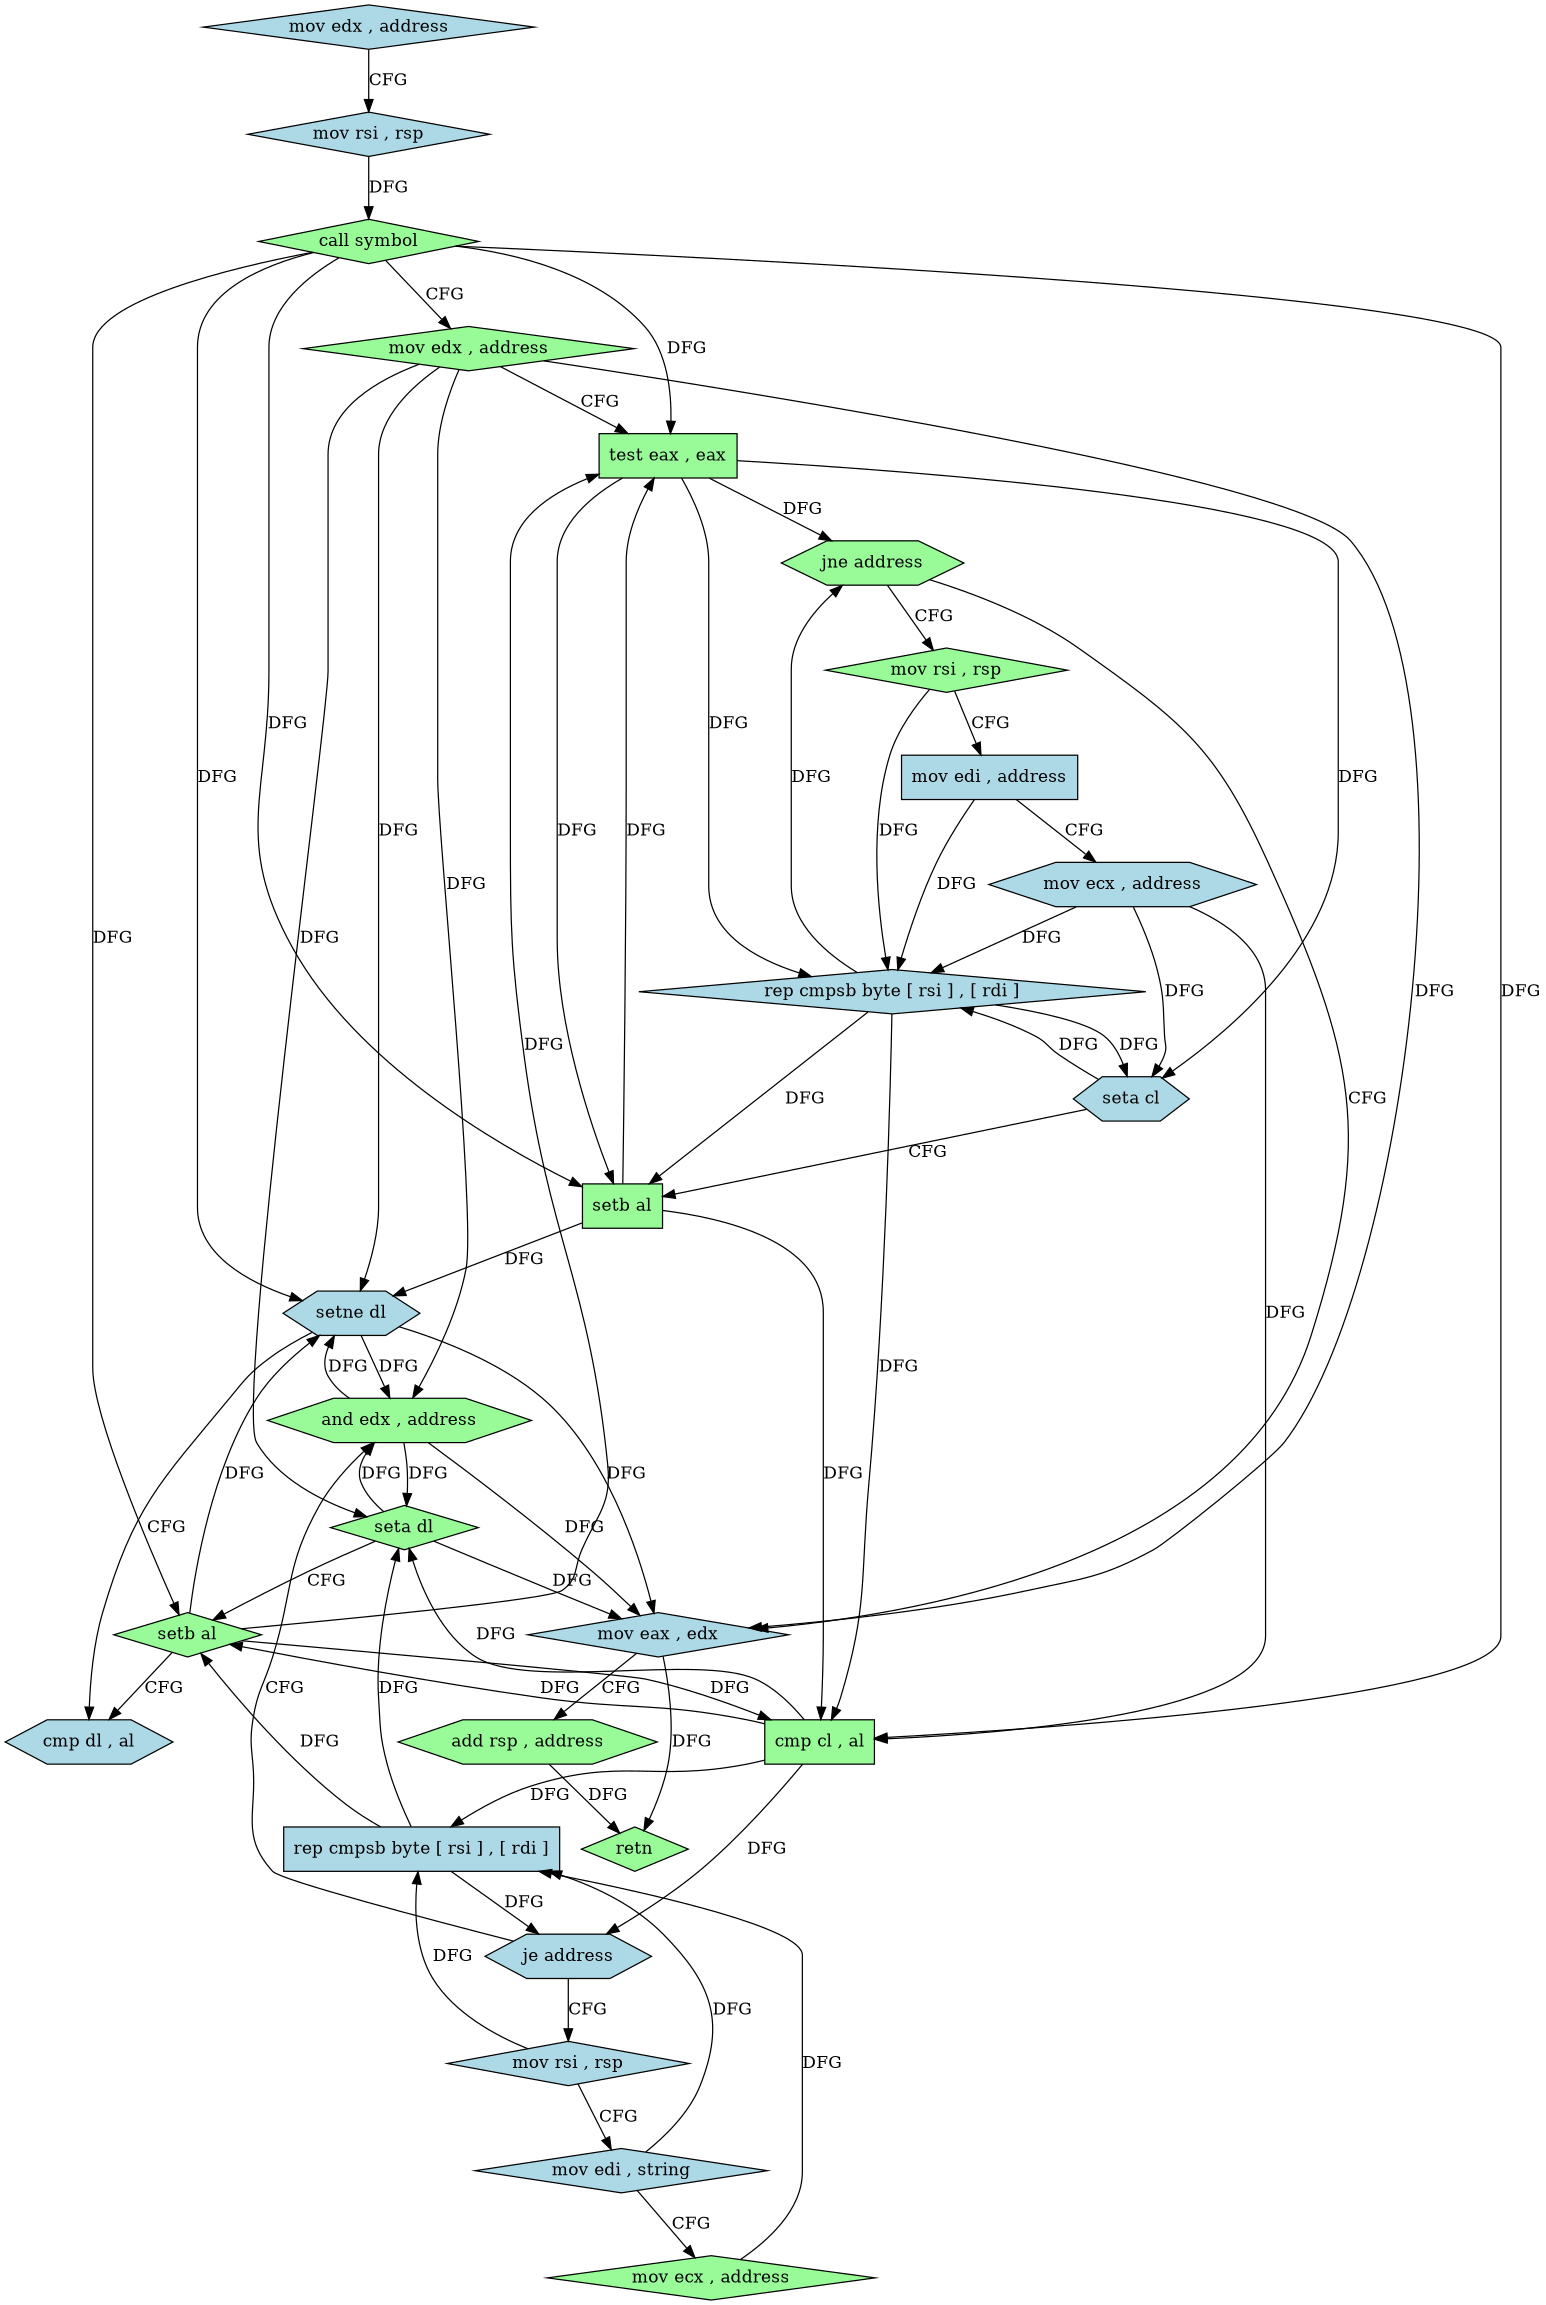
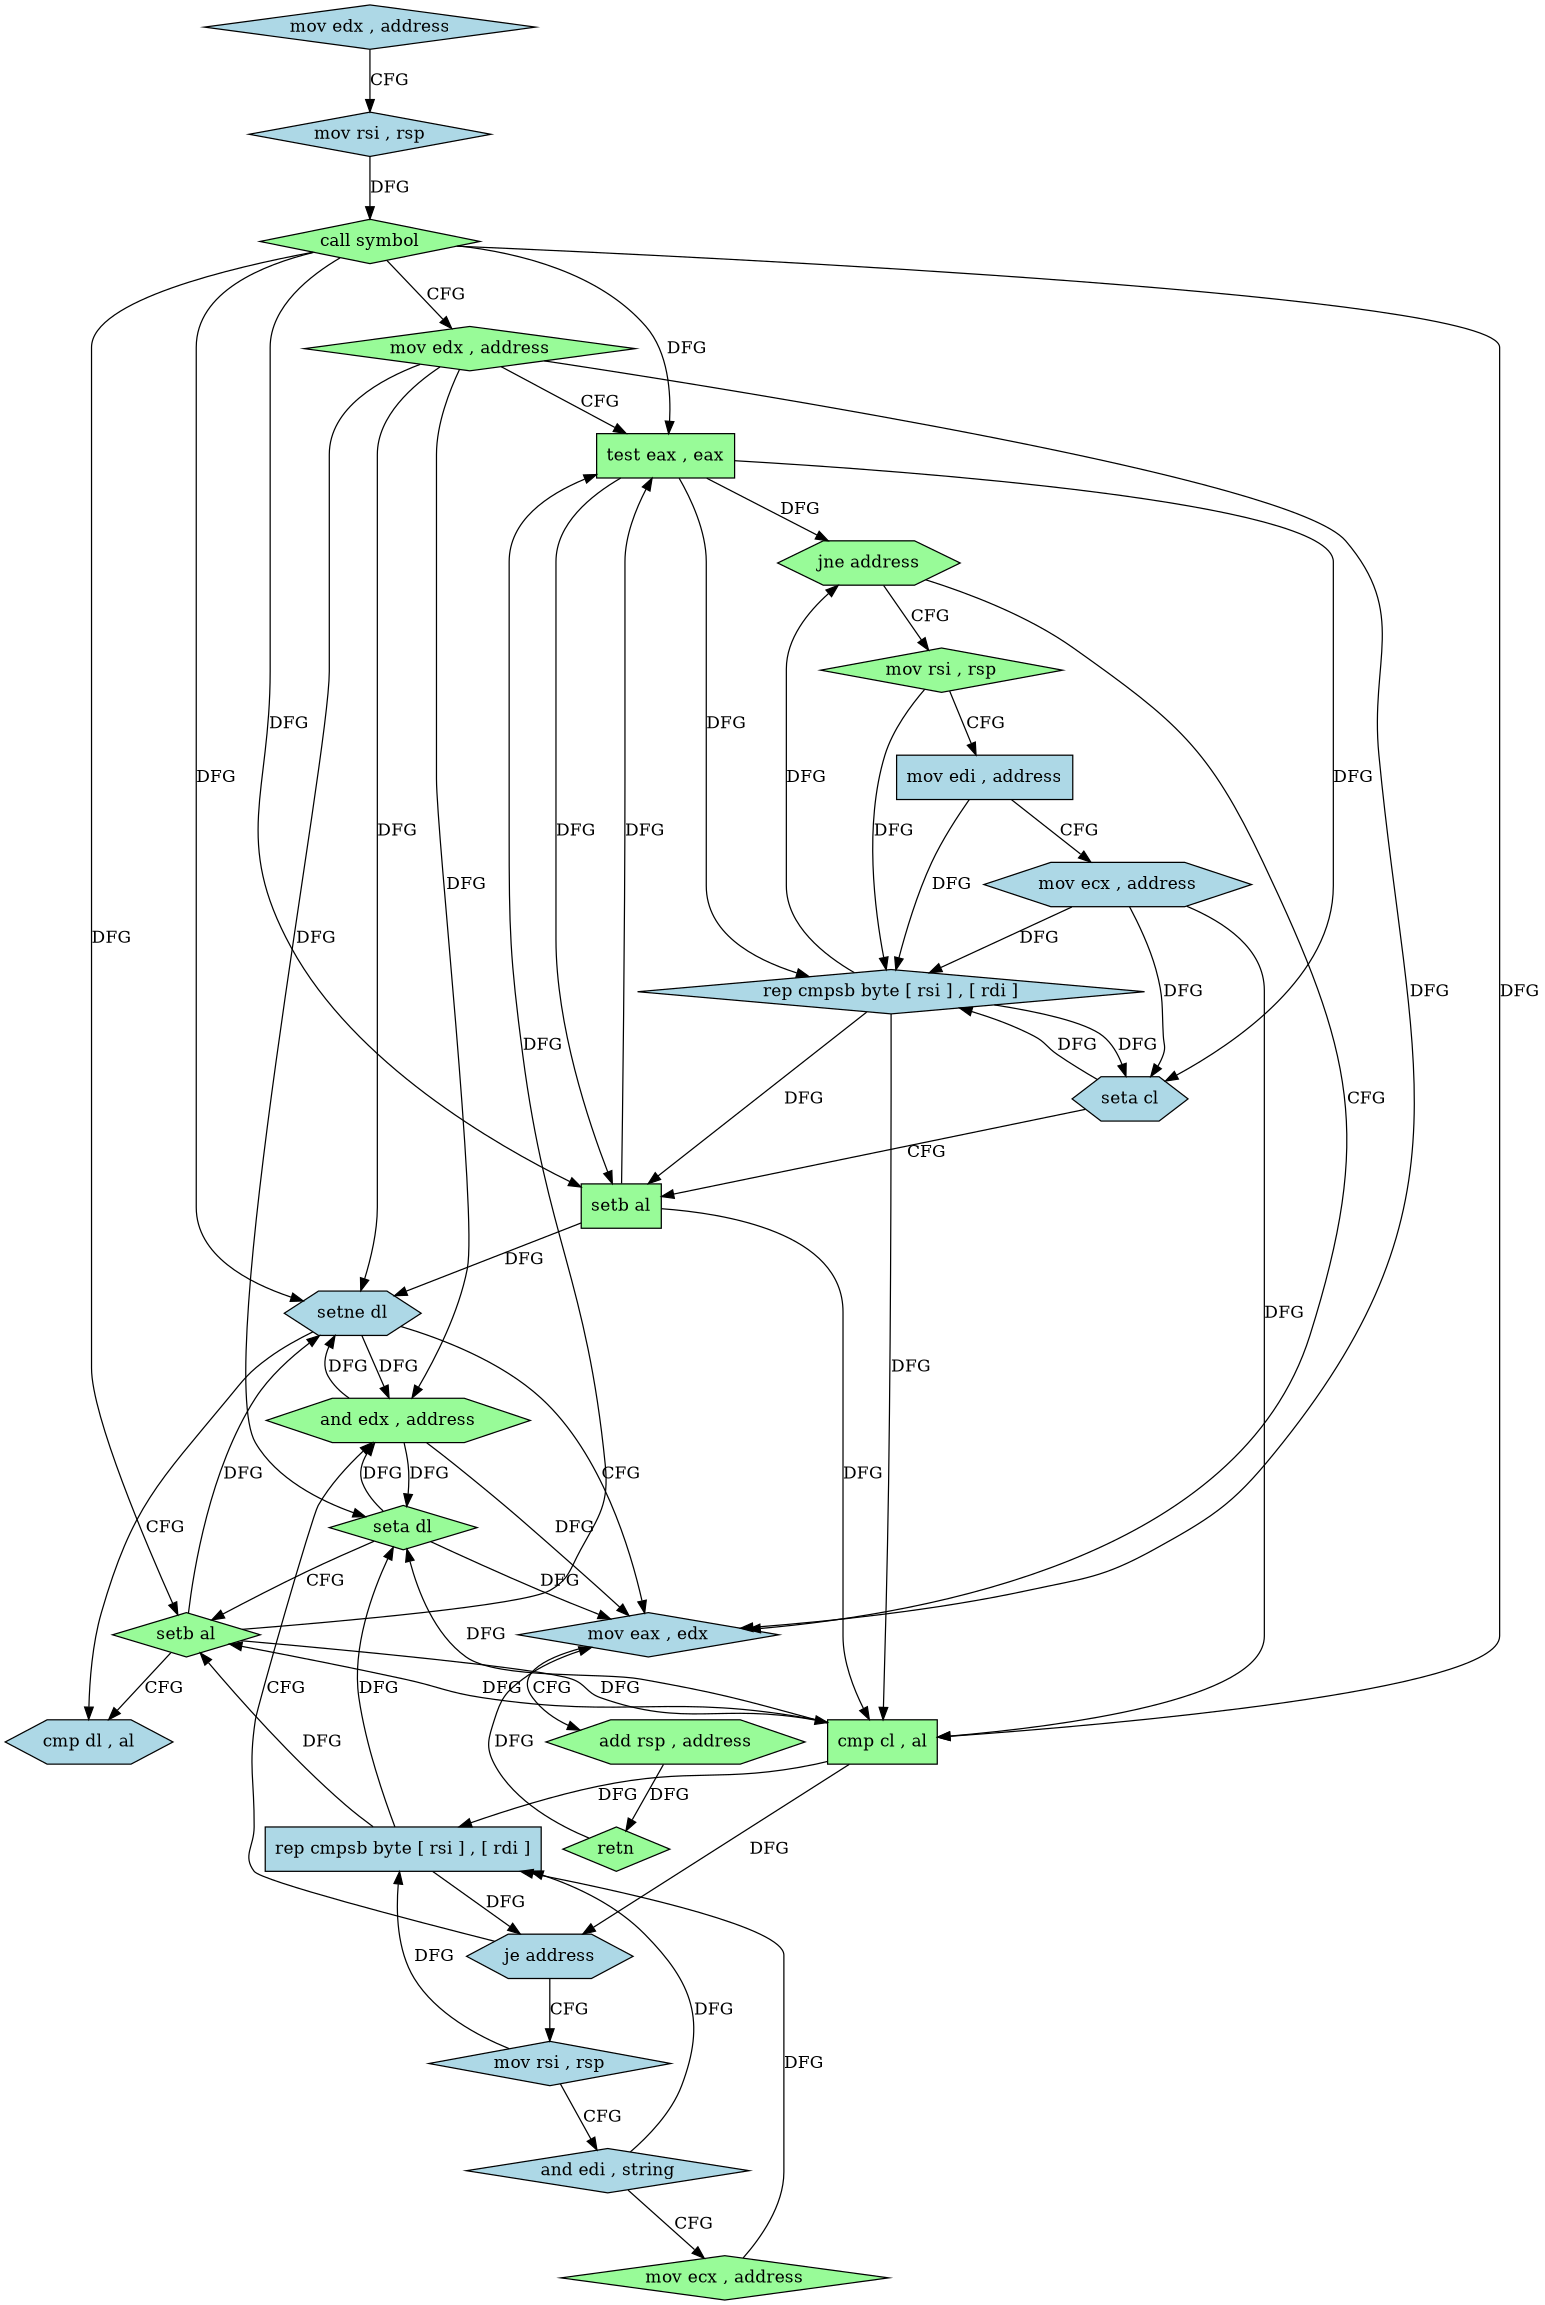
edge "setne dl" -> "mov eax , edx": label "DFG" -> "CFG"
edge "mov eax , edx" -> "retn": reversed
node "mov edi , string": label "mov edi , string" -> "and edi , string"
